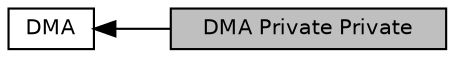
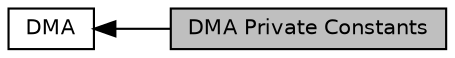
node "DMA Private Private": label "DMA Private Private" -> "DMA Private Constants"
